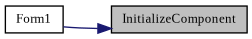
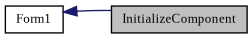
edge "Form1" -> "InitializeComponent": reversed
